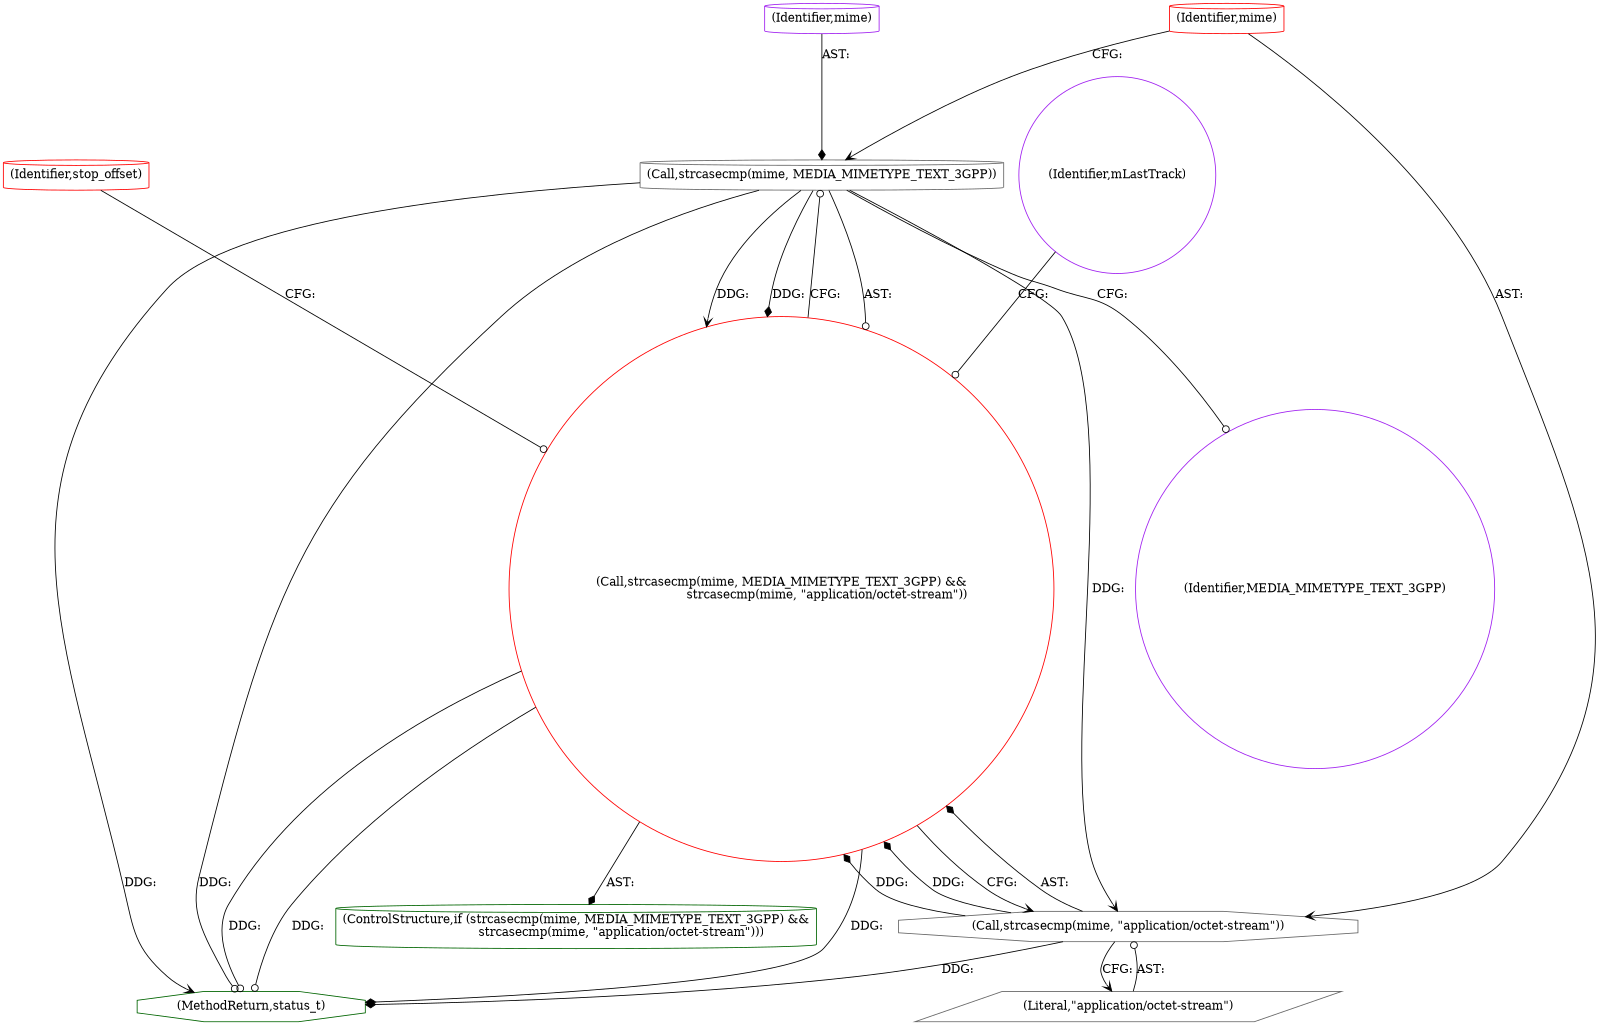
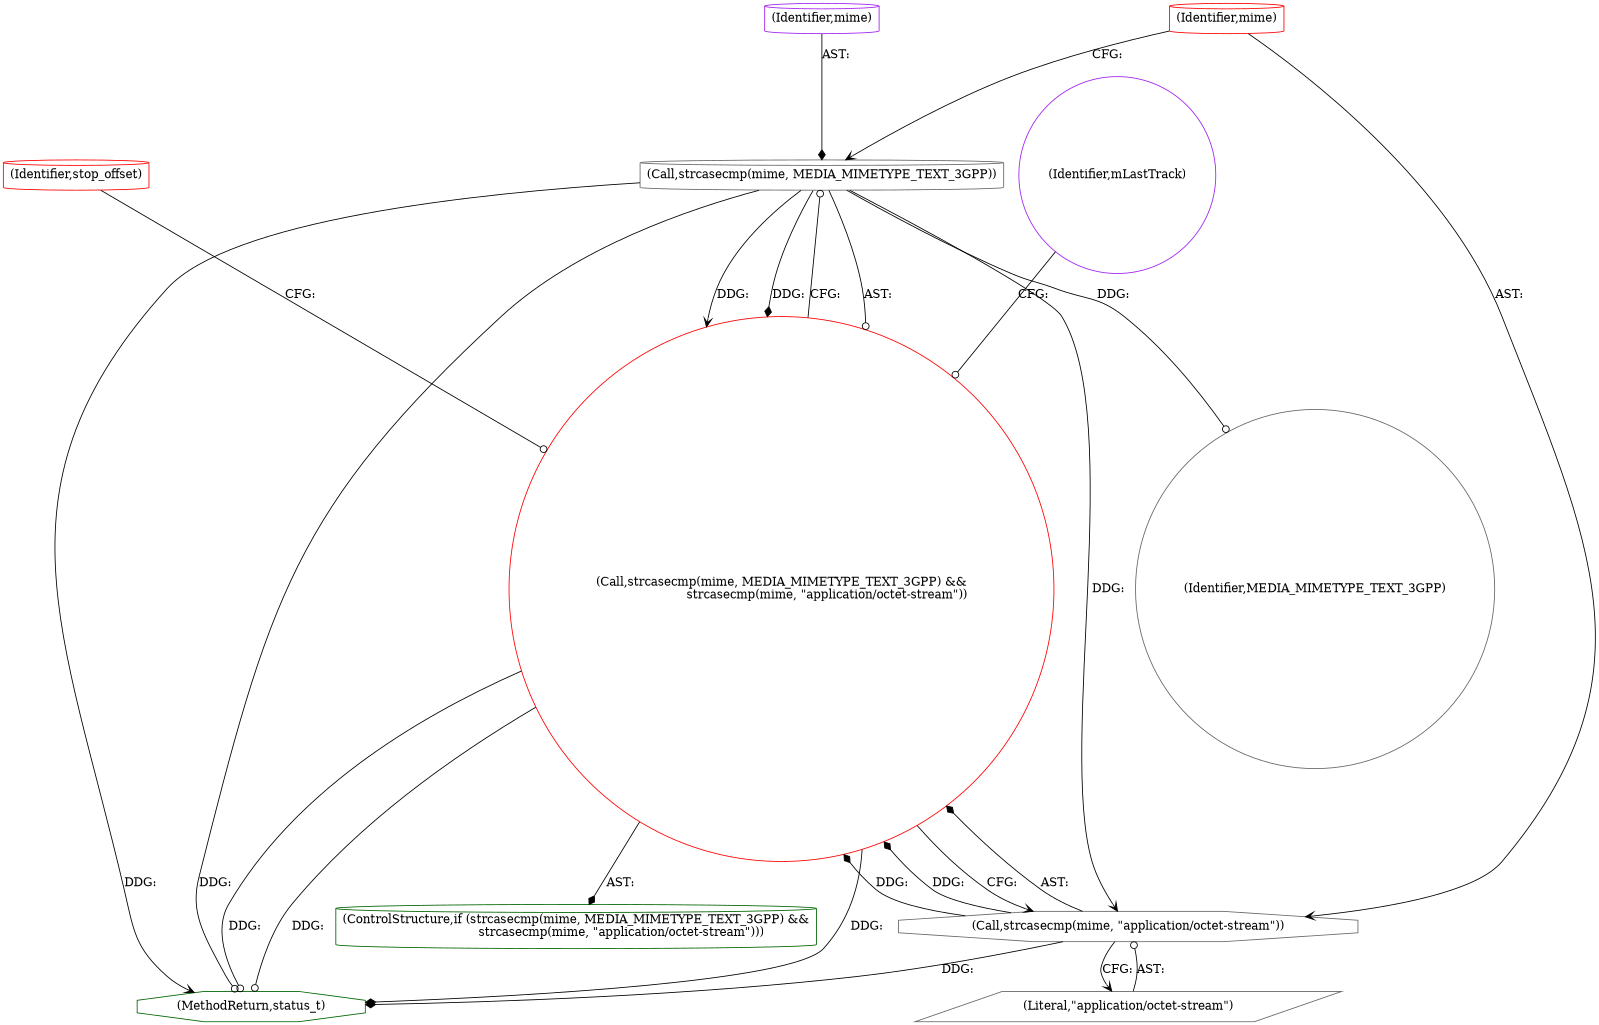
edge "(Call,strcasecmp(mime, MEDIA_MIMETYPE_TEXT_3GPP))" -> "(Identifier,MEDIA_MIMETYPE_TEXT_3GPP)": label "CFG: " -> "DDG: "
node "(Identifier,MEDIA_MIMETYPE_TEXT_3GPP)": color purple -> gray40
